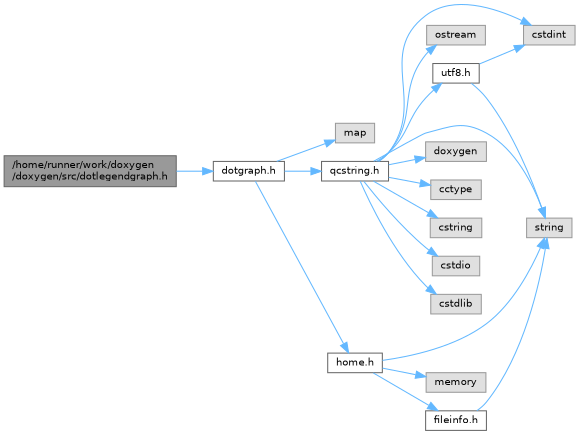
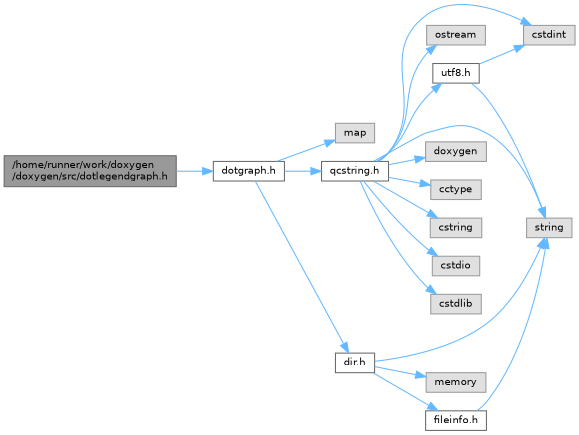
node "home.h": label "home.h" -> "dir.h"
